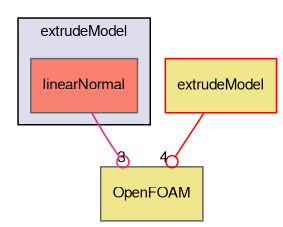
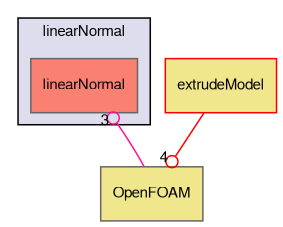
cluster "extrudeModel": label "extrudeModel" -> "linearNormal"
edge "linearNormal" -> "OpenFOAM": reversed
